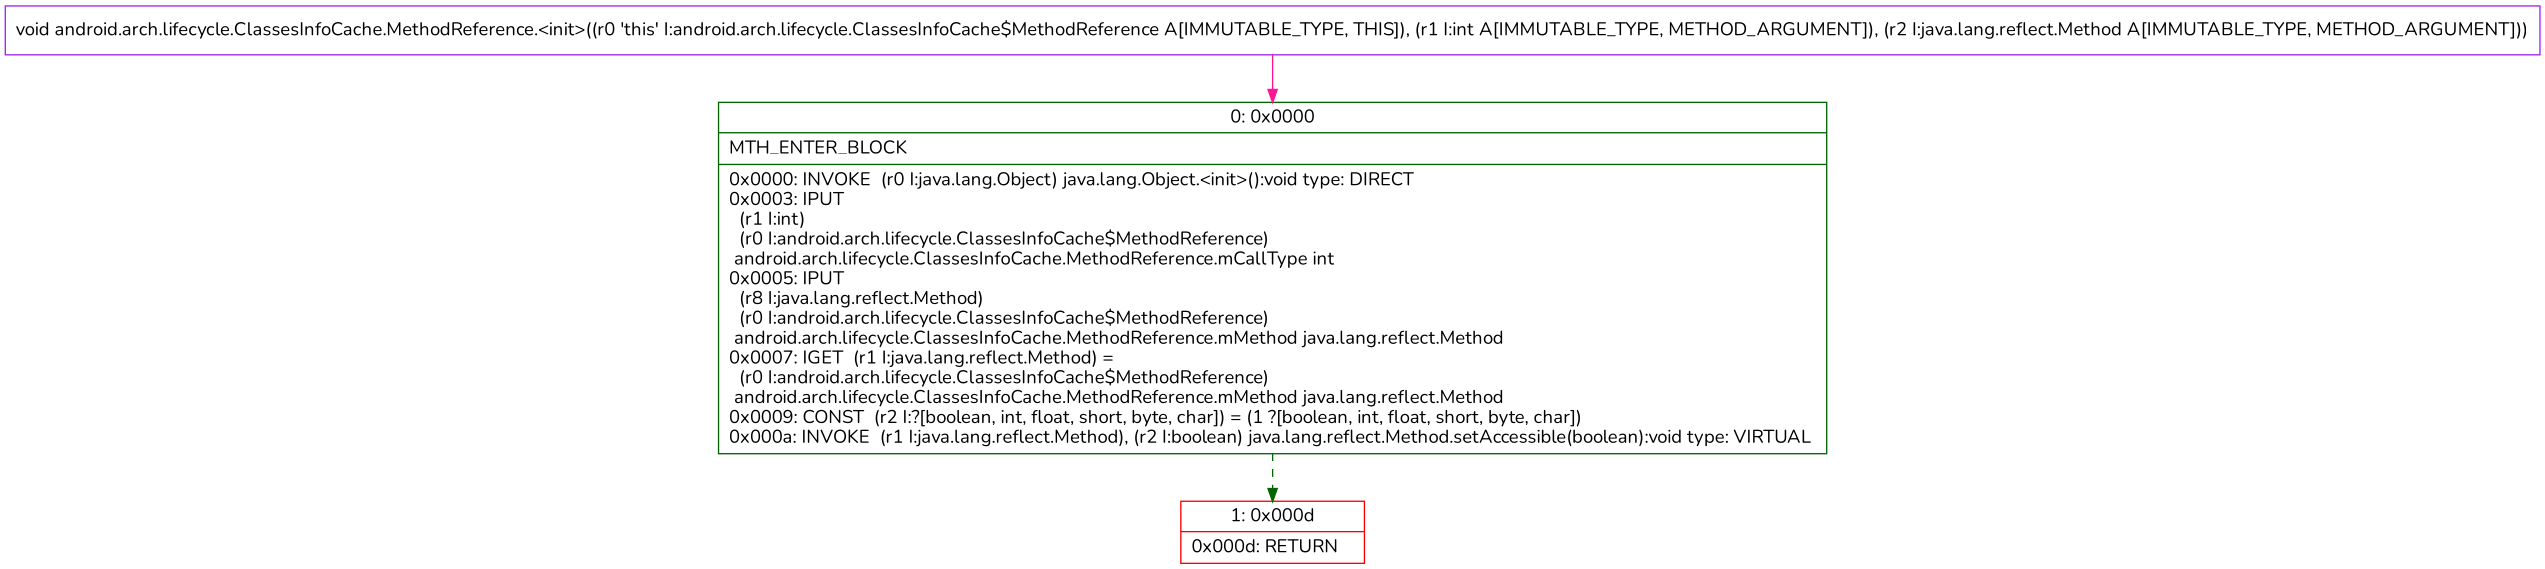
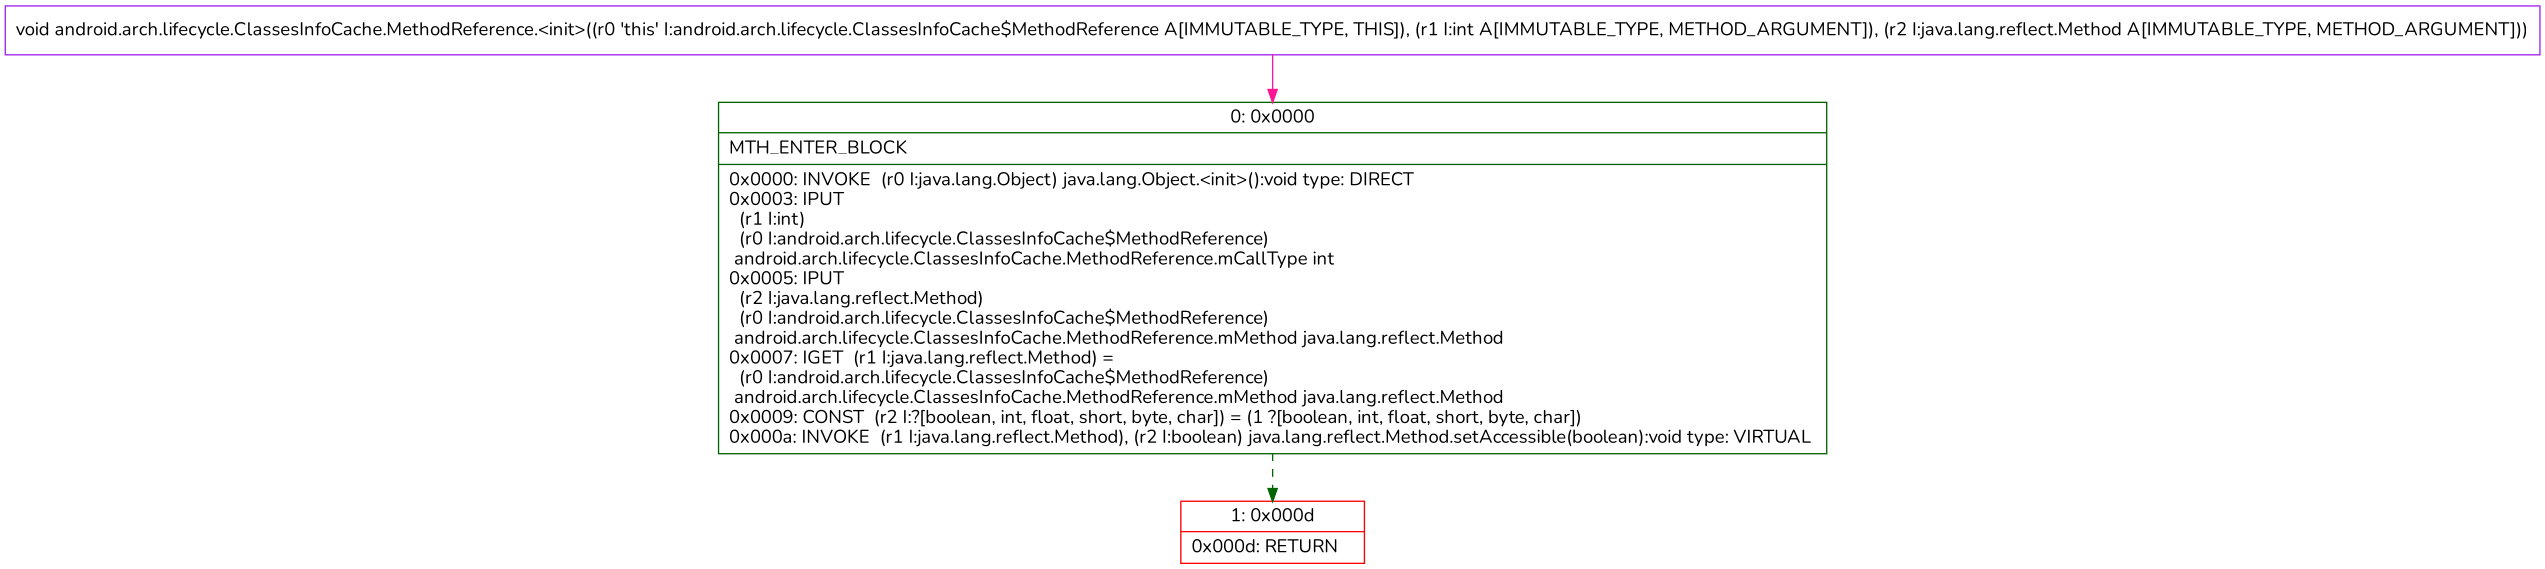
node "0: 0x0000": text "(r8 I:java.lang.reflect.Method)" -> "(r2 I:java.lang.reflect.Method)"
